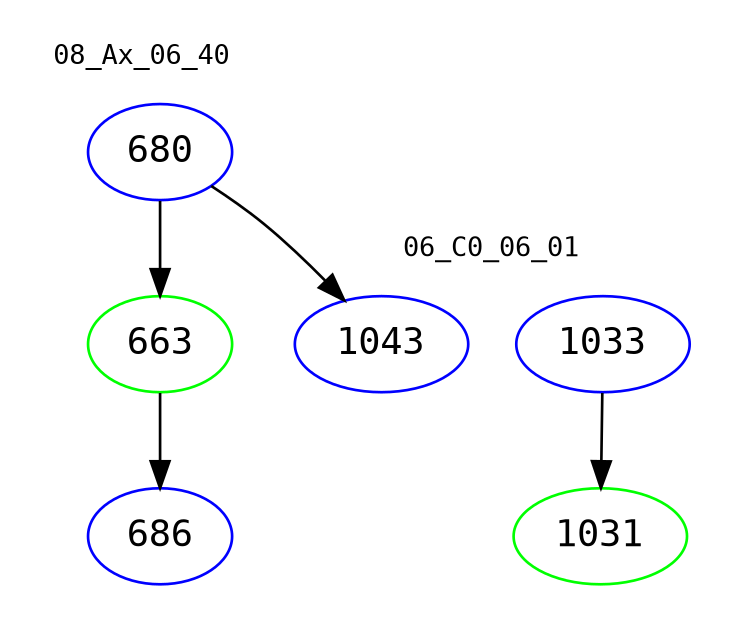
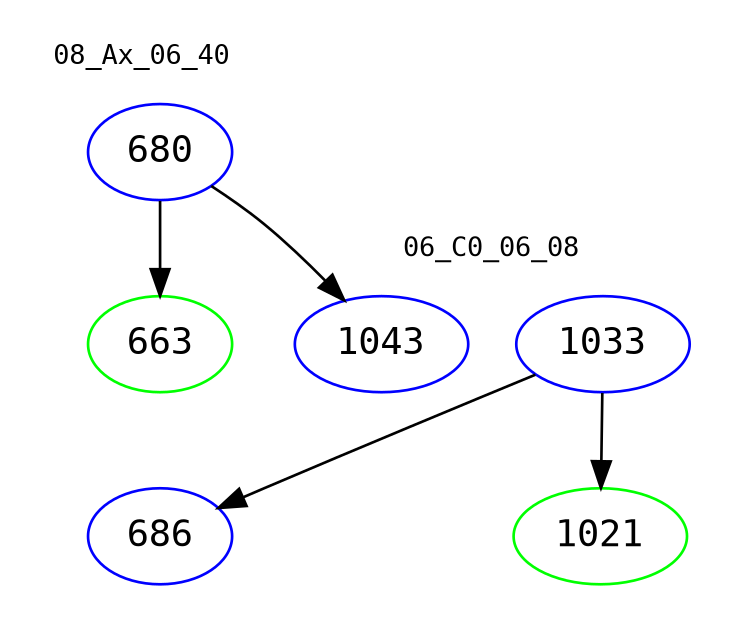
cluster "06_C0_06_01": label "06_C0_06_01" -> "06_C0_06_08"
edge "663" -> "686": now "1033" -> "686"
node "1031": label "1031" -> "1021"
